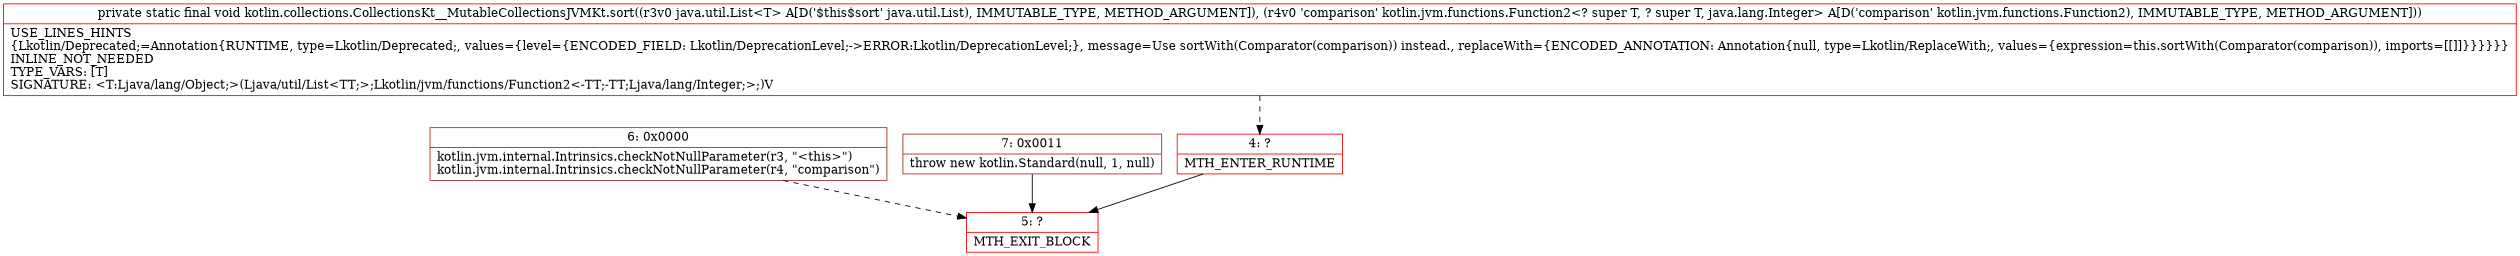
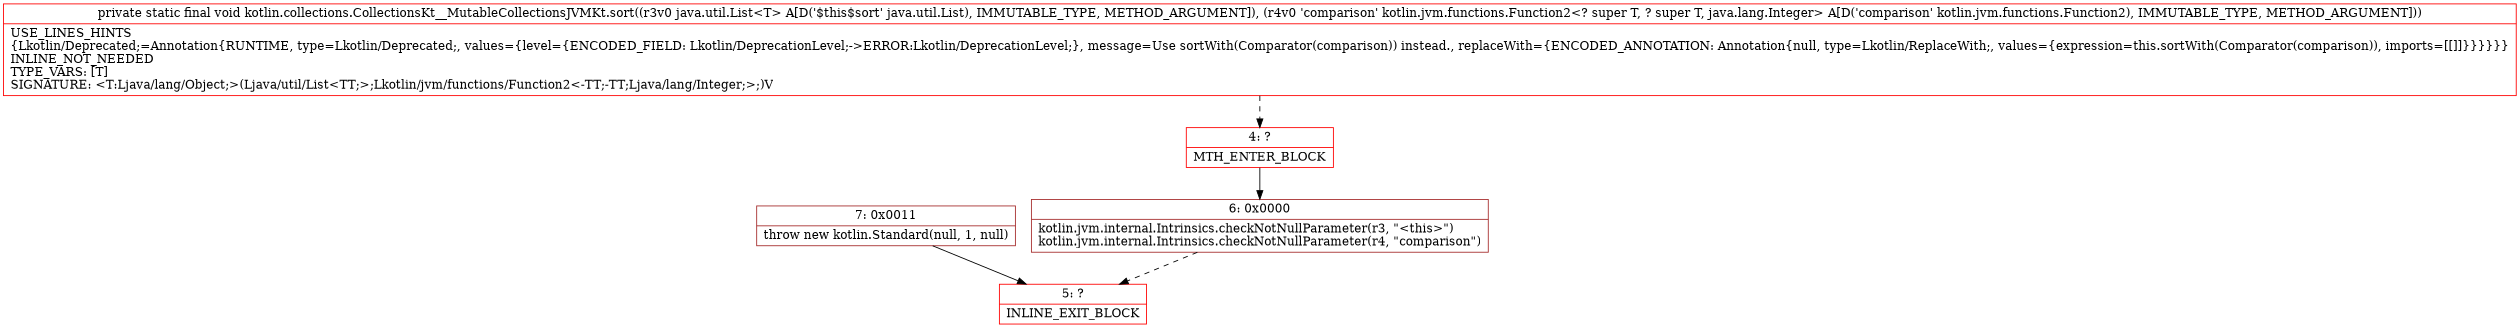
node "4: ?": text "MTH_ENTER_RUNTIME" -> "MTH_ENTER_BLOCK"
edge "4: ?" -> "5: ?": now "4: ?" -> "6: 0x0000"
node "5: ?": text "MTH_EXIT_BLOCK" -> "INLINE_EXIT_BLOCK"
